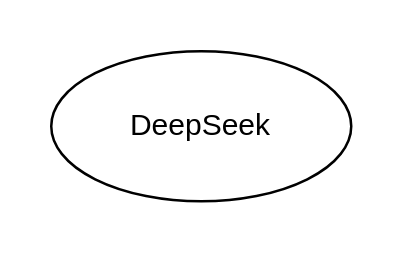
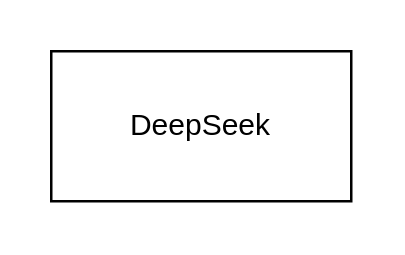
node "DeepSeek": shape ellipse -> rectangle
